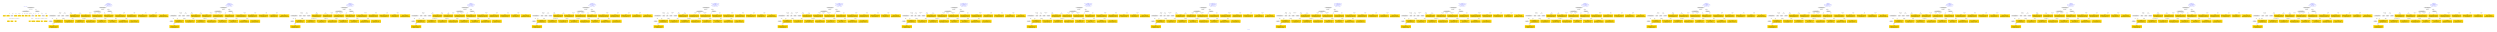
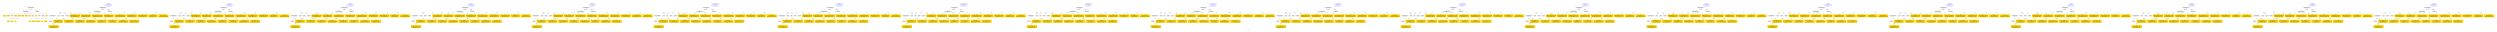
node "Person2": fillcolor gold -> lightgray
